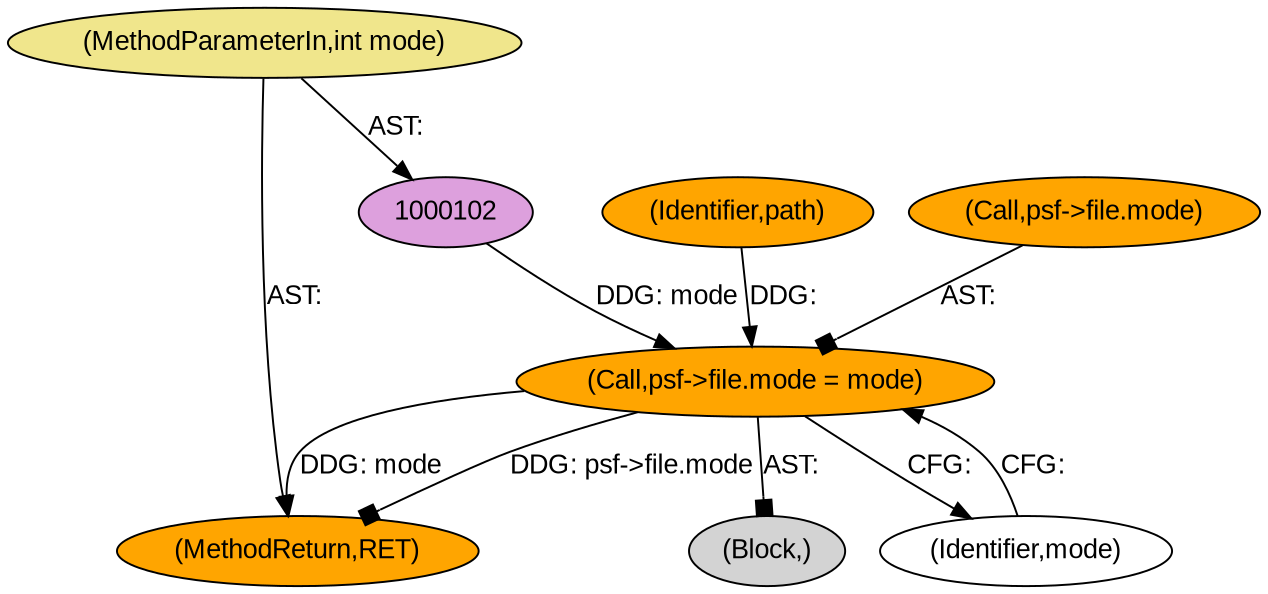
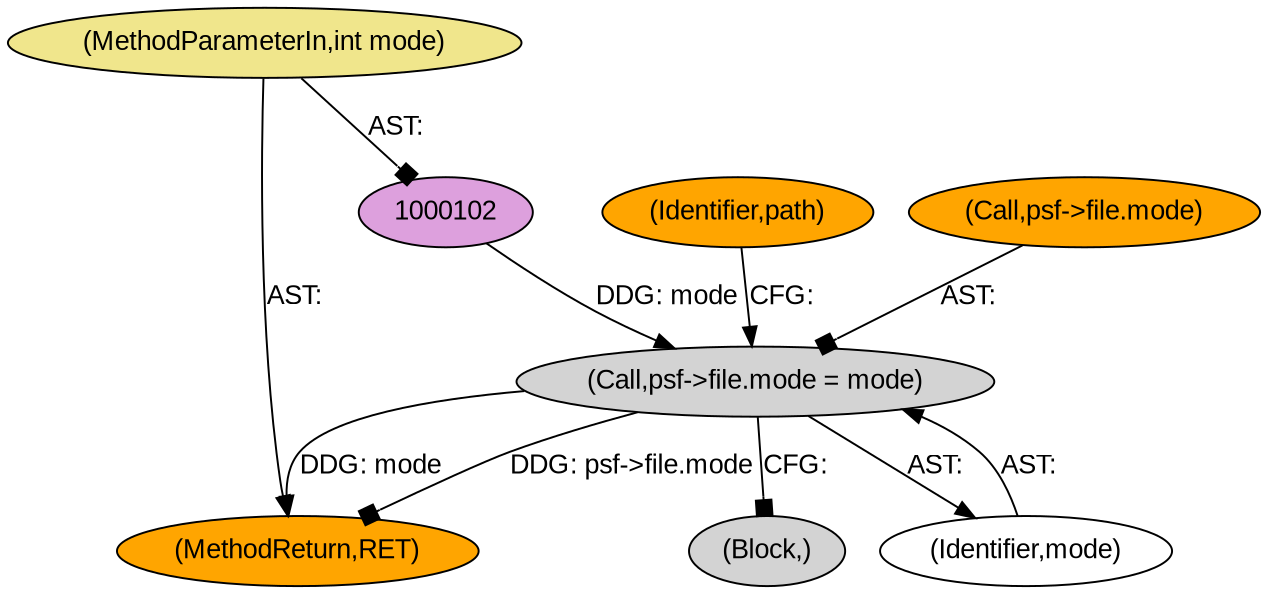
edge "(MethodParameterIn,int mode)" -> "1000102": arrowhead normal -> box
edge "(Identifier,path)" -> "(Call,psf->file.mode = mode)": label "DDG: " -> "CFG: "
node "(Call,psf->file.mode = mode)": fillcolor orange -> lightgrey
edge "(Call,psf->file.mode = mode)" -> "(Block,)": label "AST: " -> "CFG: "
edge "(Call,psf->file.mode = mode)" -> "(Identifier,mode)": label "CFG: " -> "AST: "
edge "(Identifier,mode)" -> "(Call,psf->file.mode = mode)": label "CFG: " -> "AST: "
